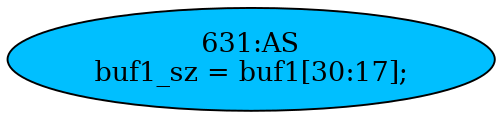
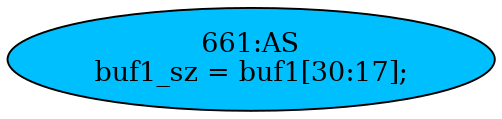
node "631:AS buf1_sz = buf1[30:17];": label "631:AS buf1_sz = buf1[30:17];" -> "661:AS buf1_sz = buf1[30:17];"
